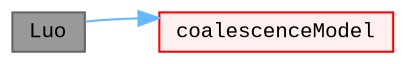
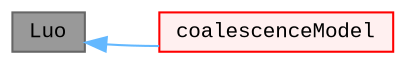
edge "Luo" -> "coalescenceModel": reversed
